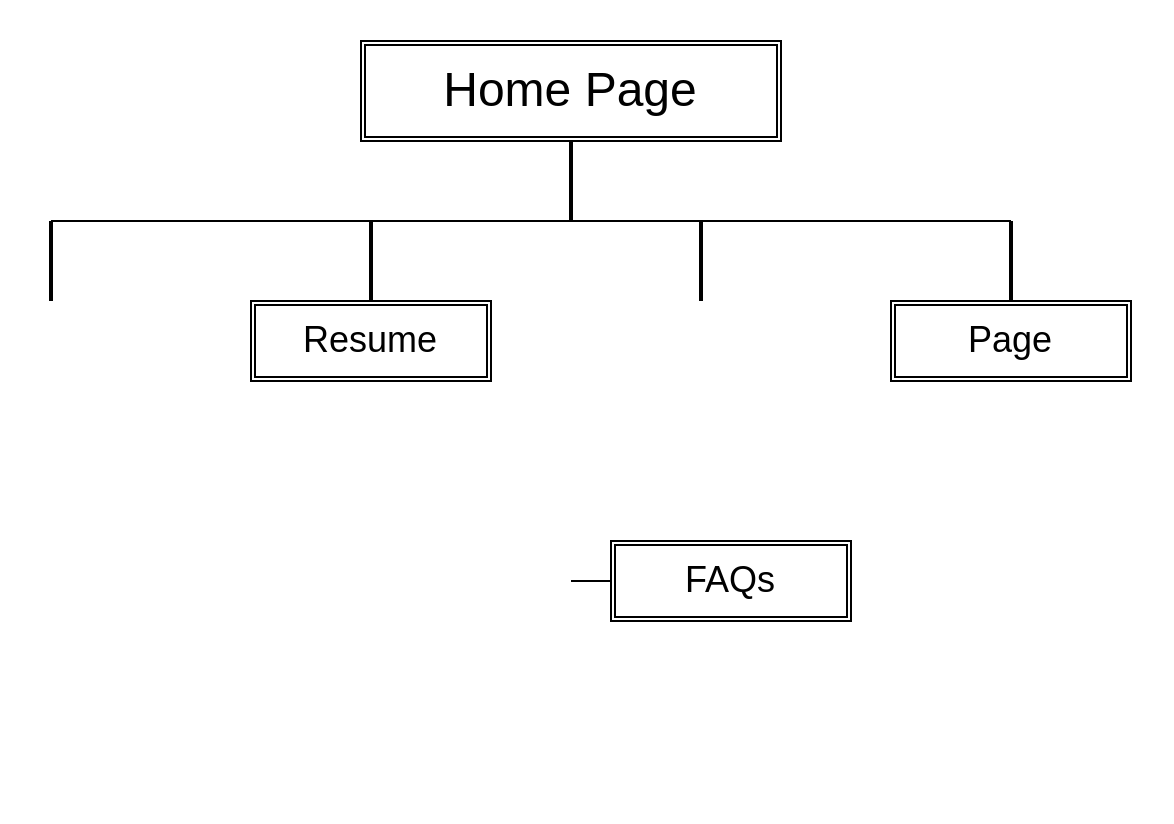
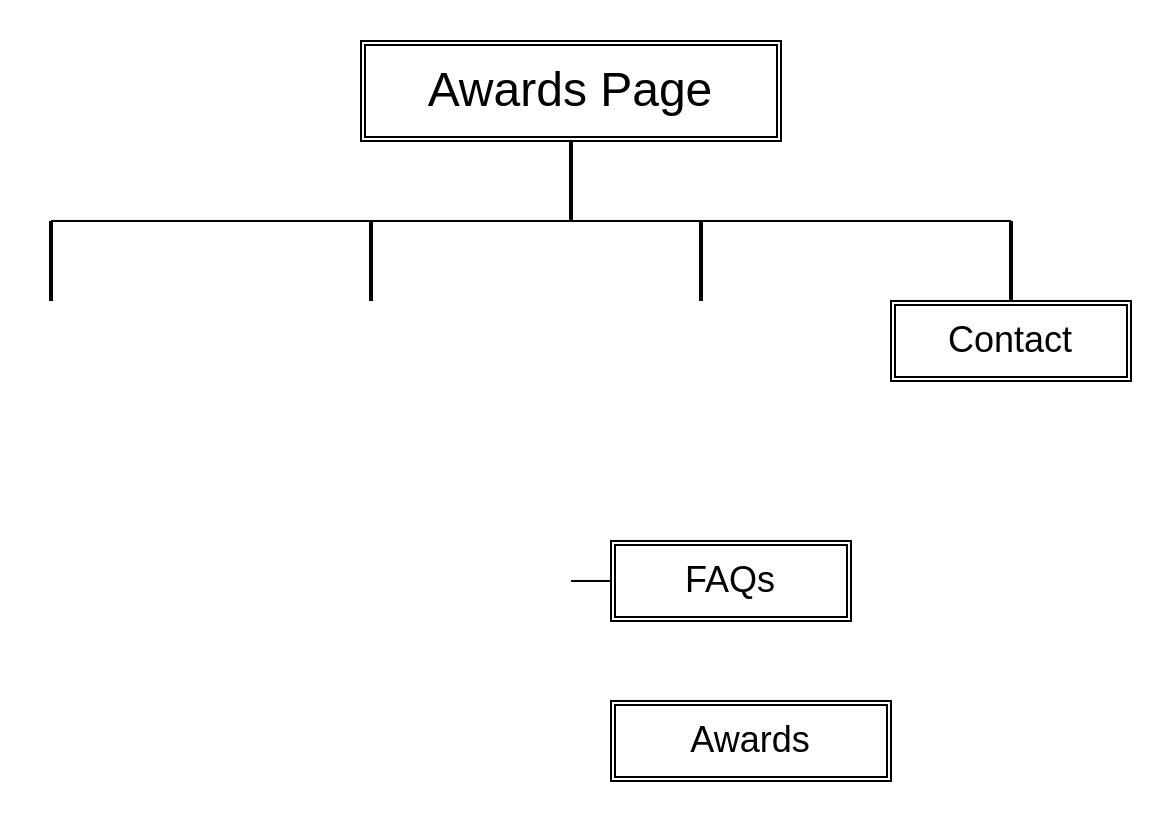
node "Home Page": label "Home Page" -> "Awards Page"
node "Resume": removed
node "Page": label "Page" -> "Contact"
node "Awards": added
